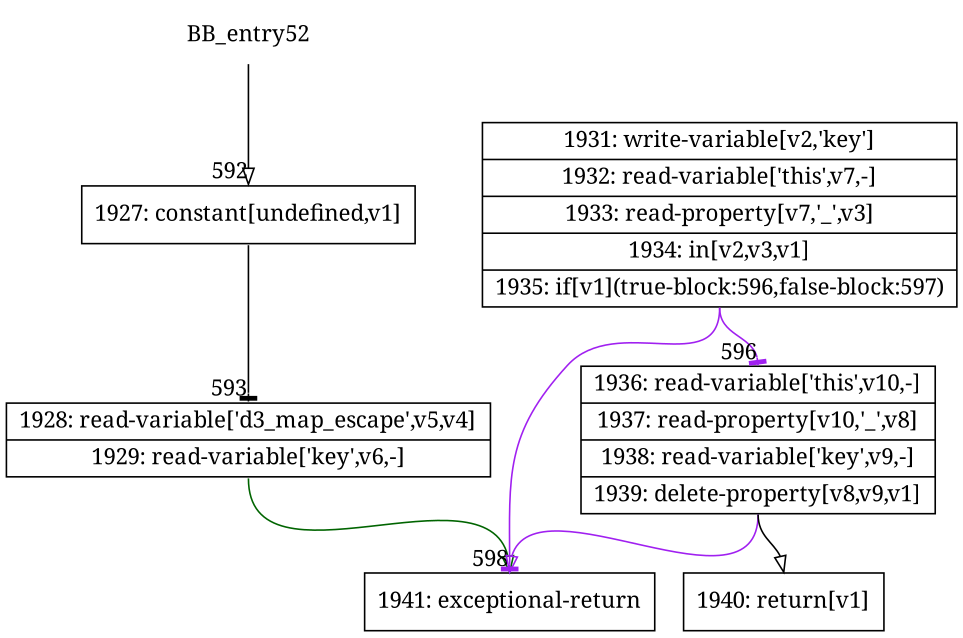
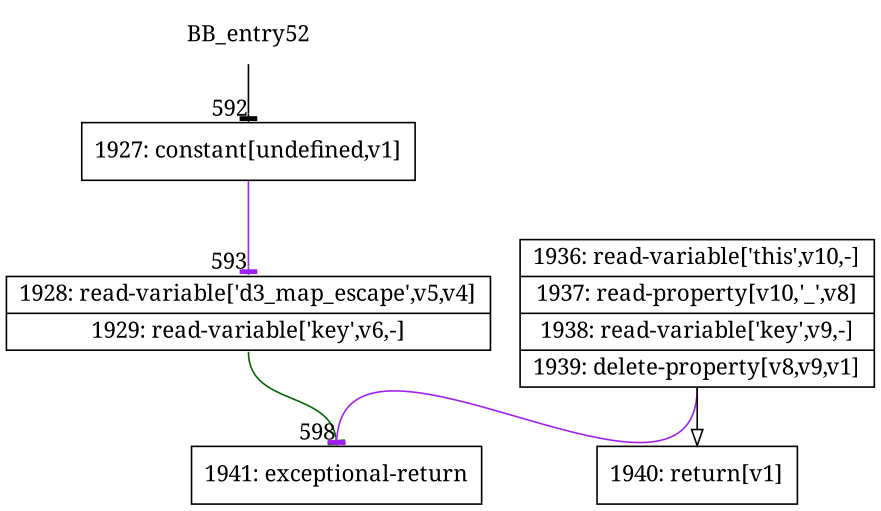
edge "BB_entry52" -> "1927: constant[undefined,v1]": arrowhead onormal -> tee
node "1931: write-variable[v2,'key']": removed
edge "1927: constant[undefined,v1]" -> "1928: read-variable['d3_map_escape',v5,v4]": color black -> purple
edge "1928: read-variable['d3_map_escape',v5,v4]" -> "1941: exceptional-return": arrowhead onormal -> tee
edge "1936: read-variable['this',v10,-]" -> "1941: exceptional-return": arrowhead onormal -> tee
